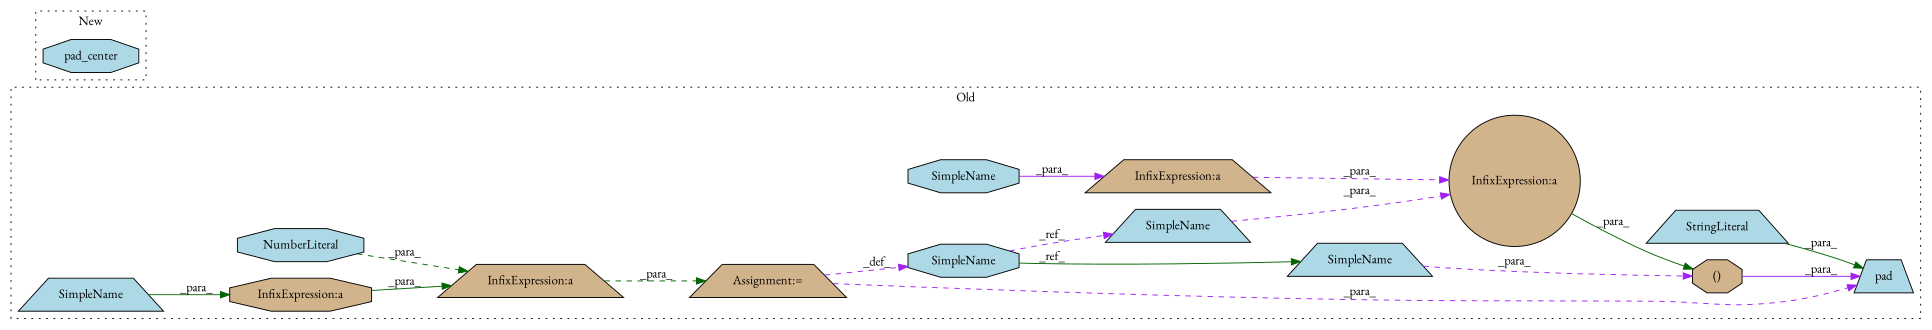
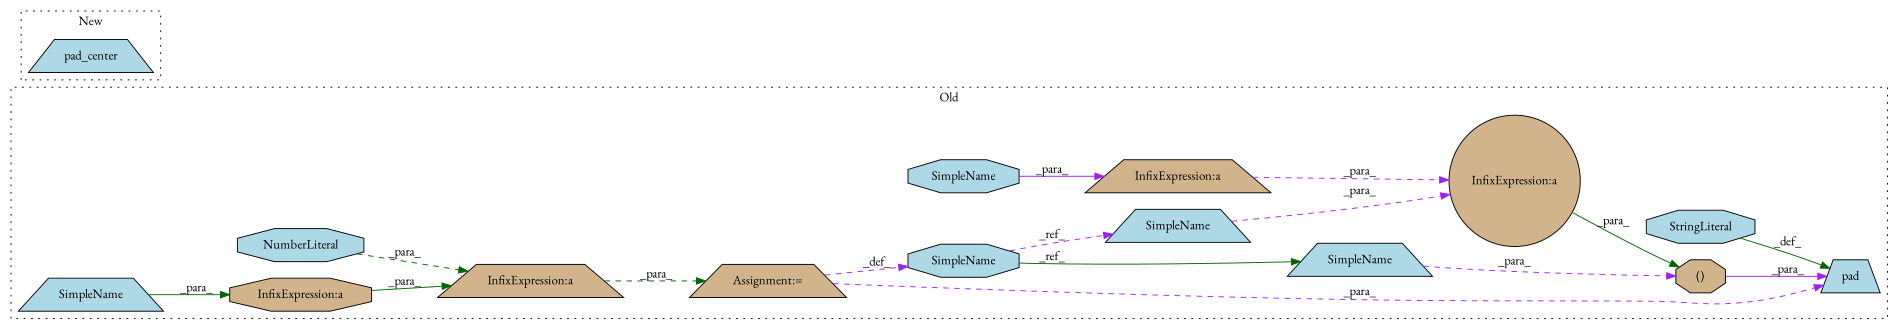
node "pad_center": shape octagon -> trapezium
node "StringLiteral": shape trapezium -> octagon
edge "StringLiteral" -> "pad": label "_para_" -> "_def_"
